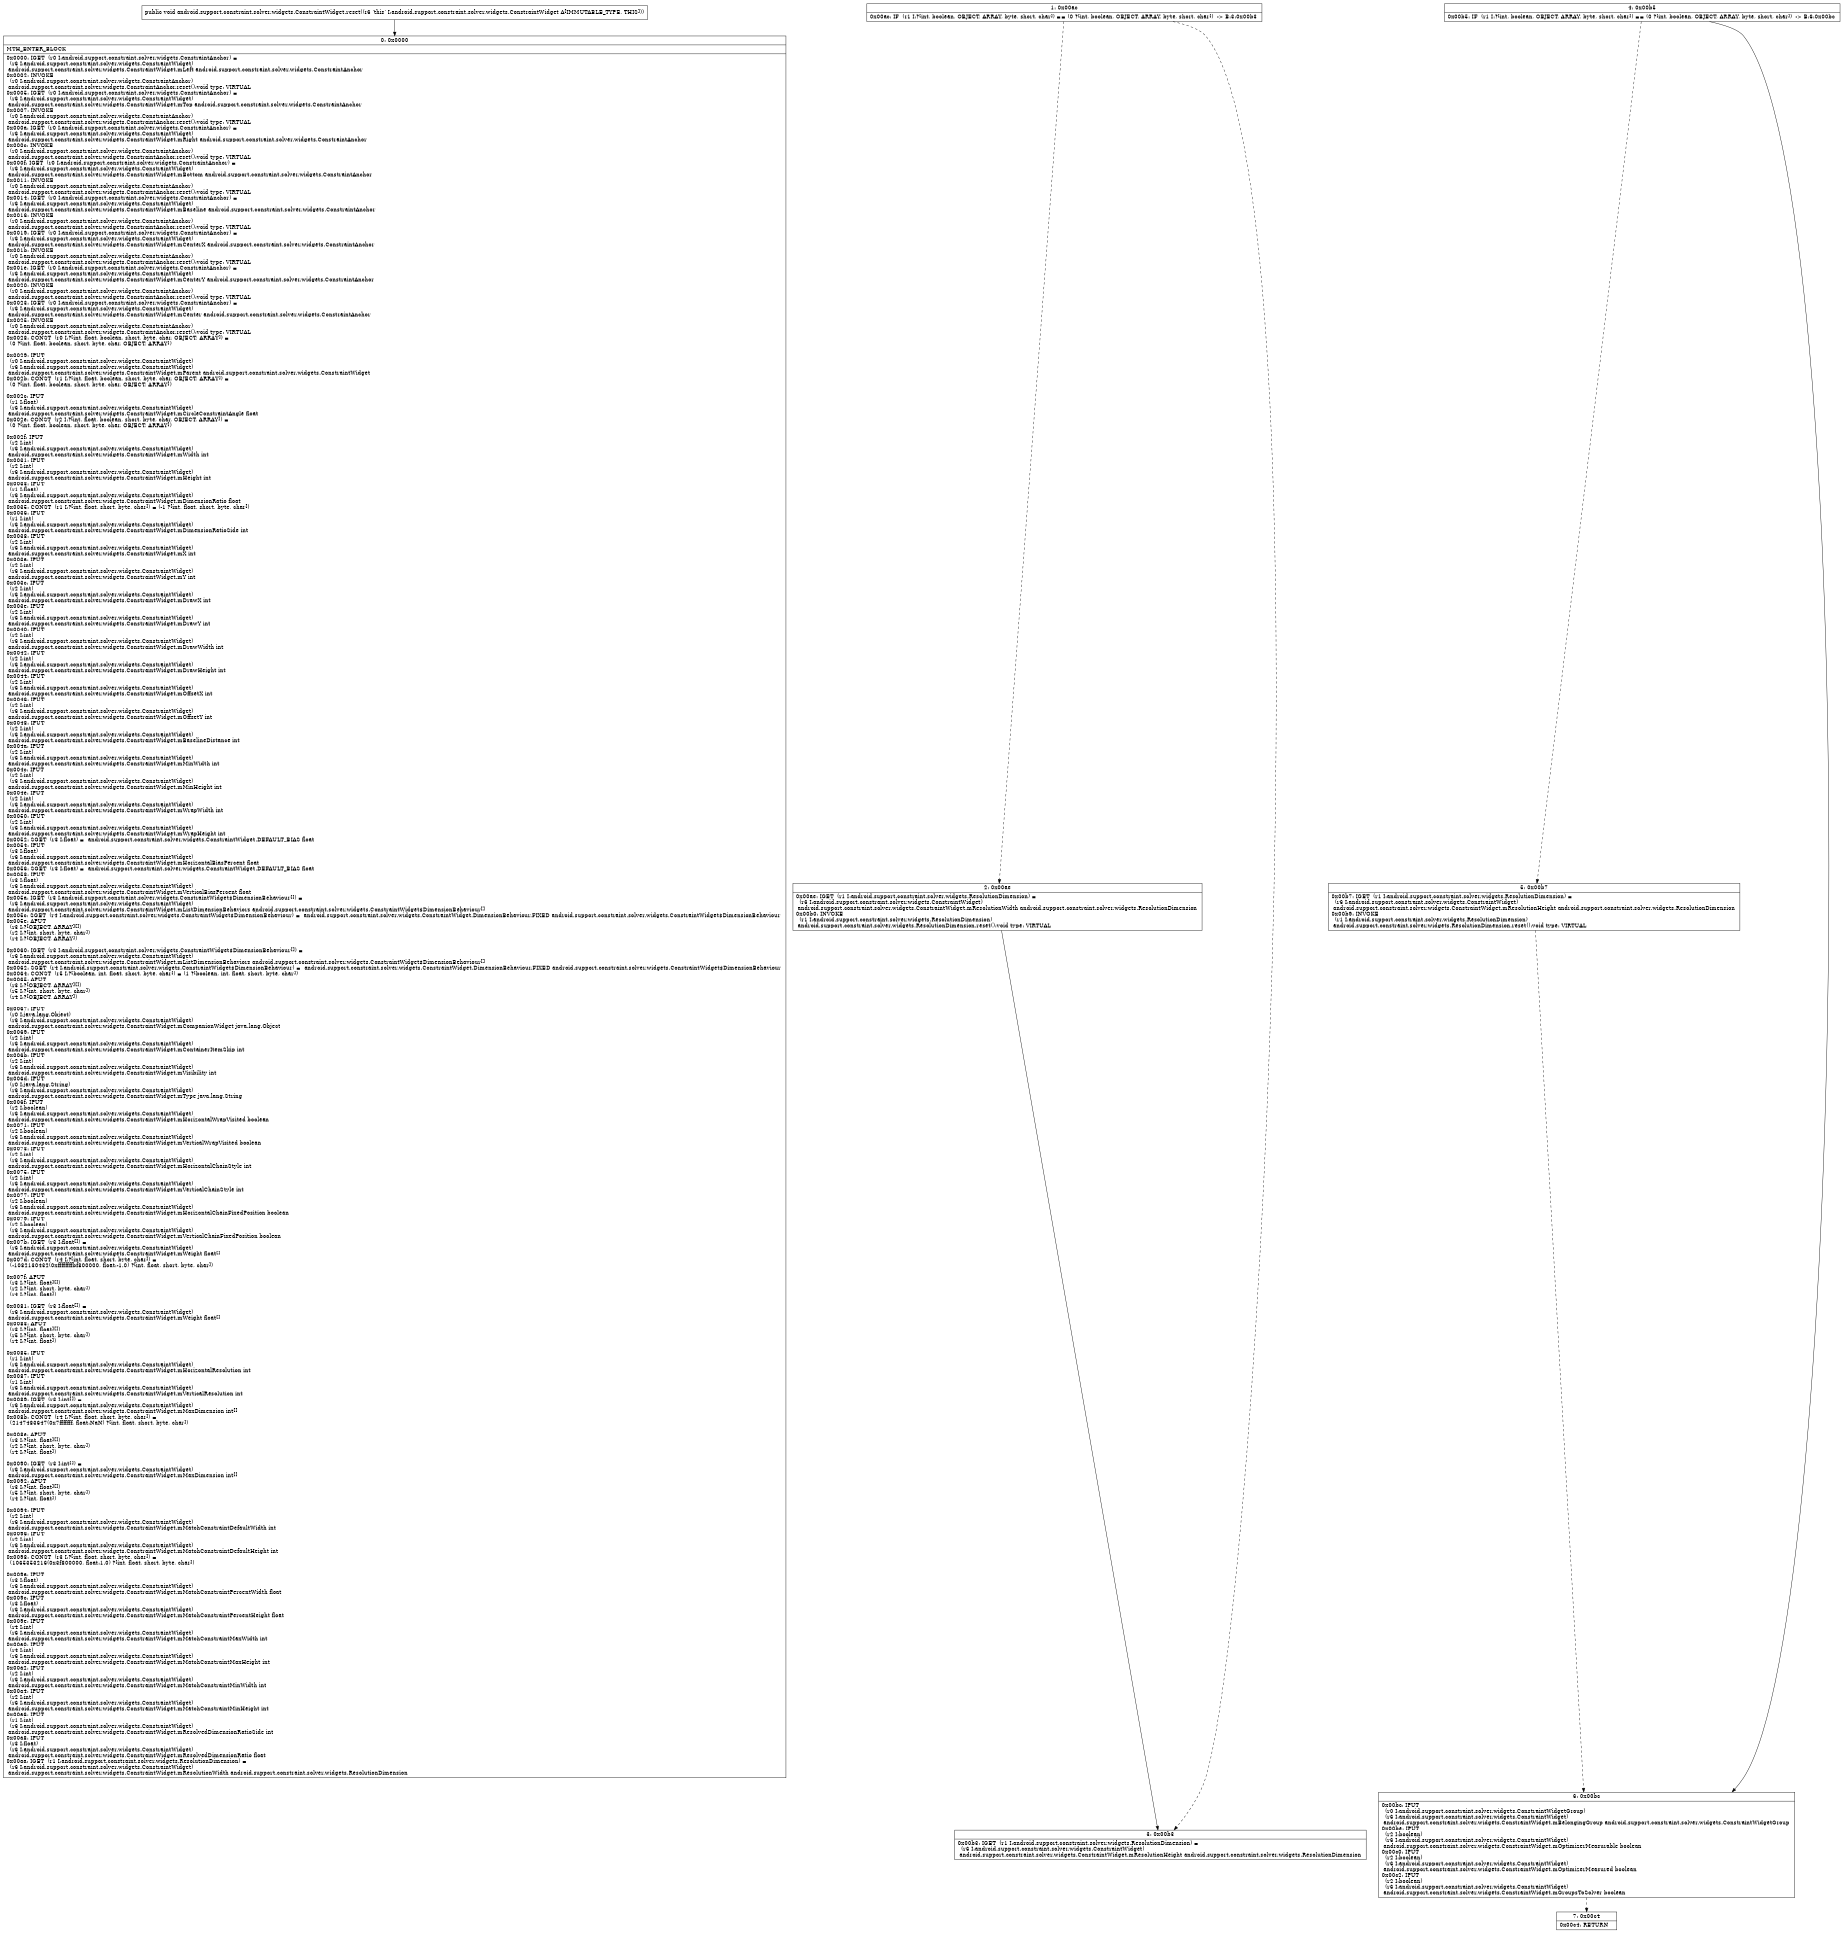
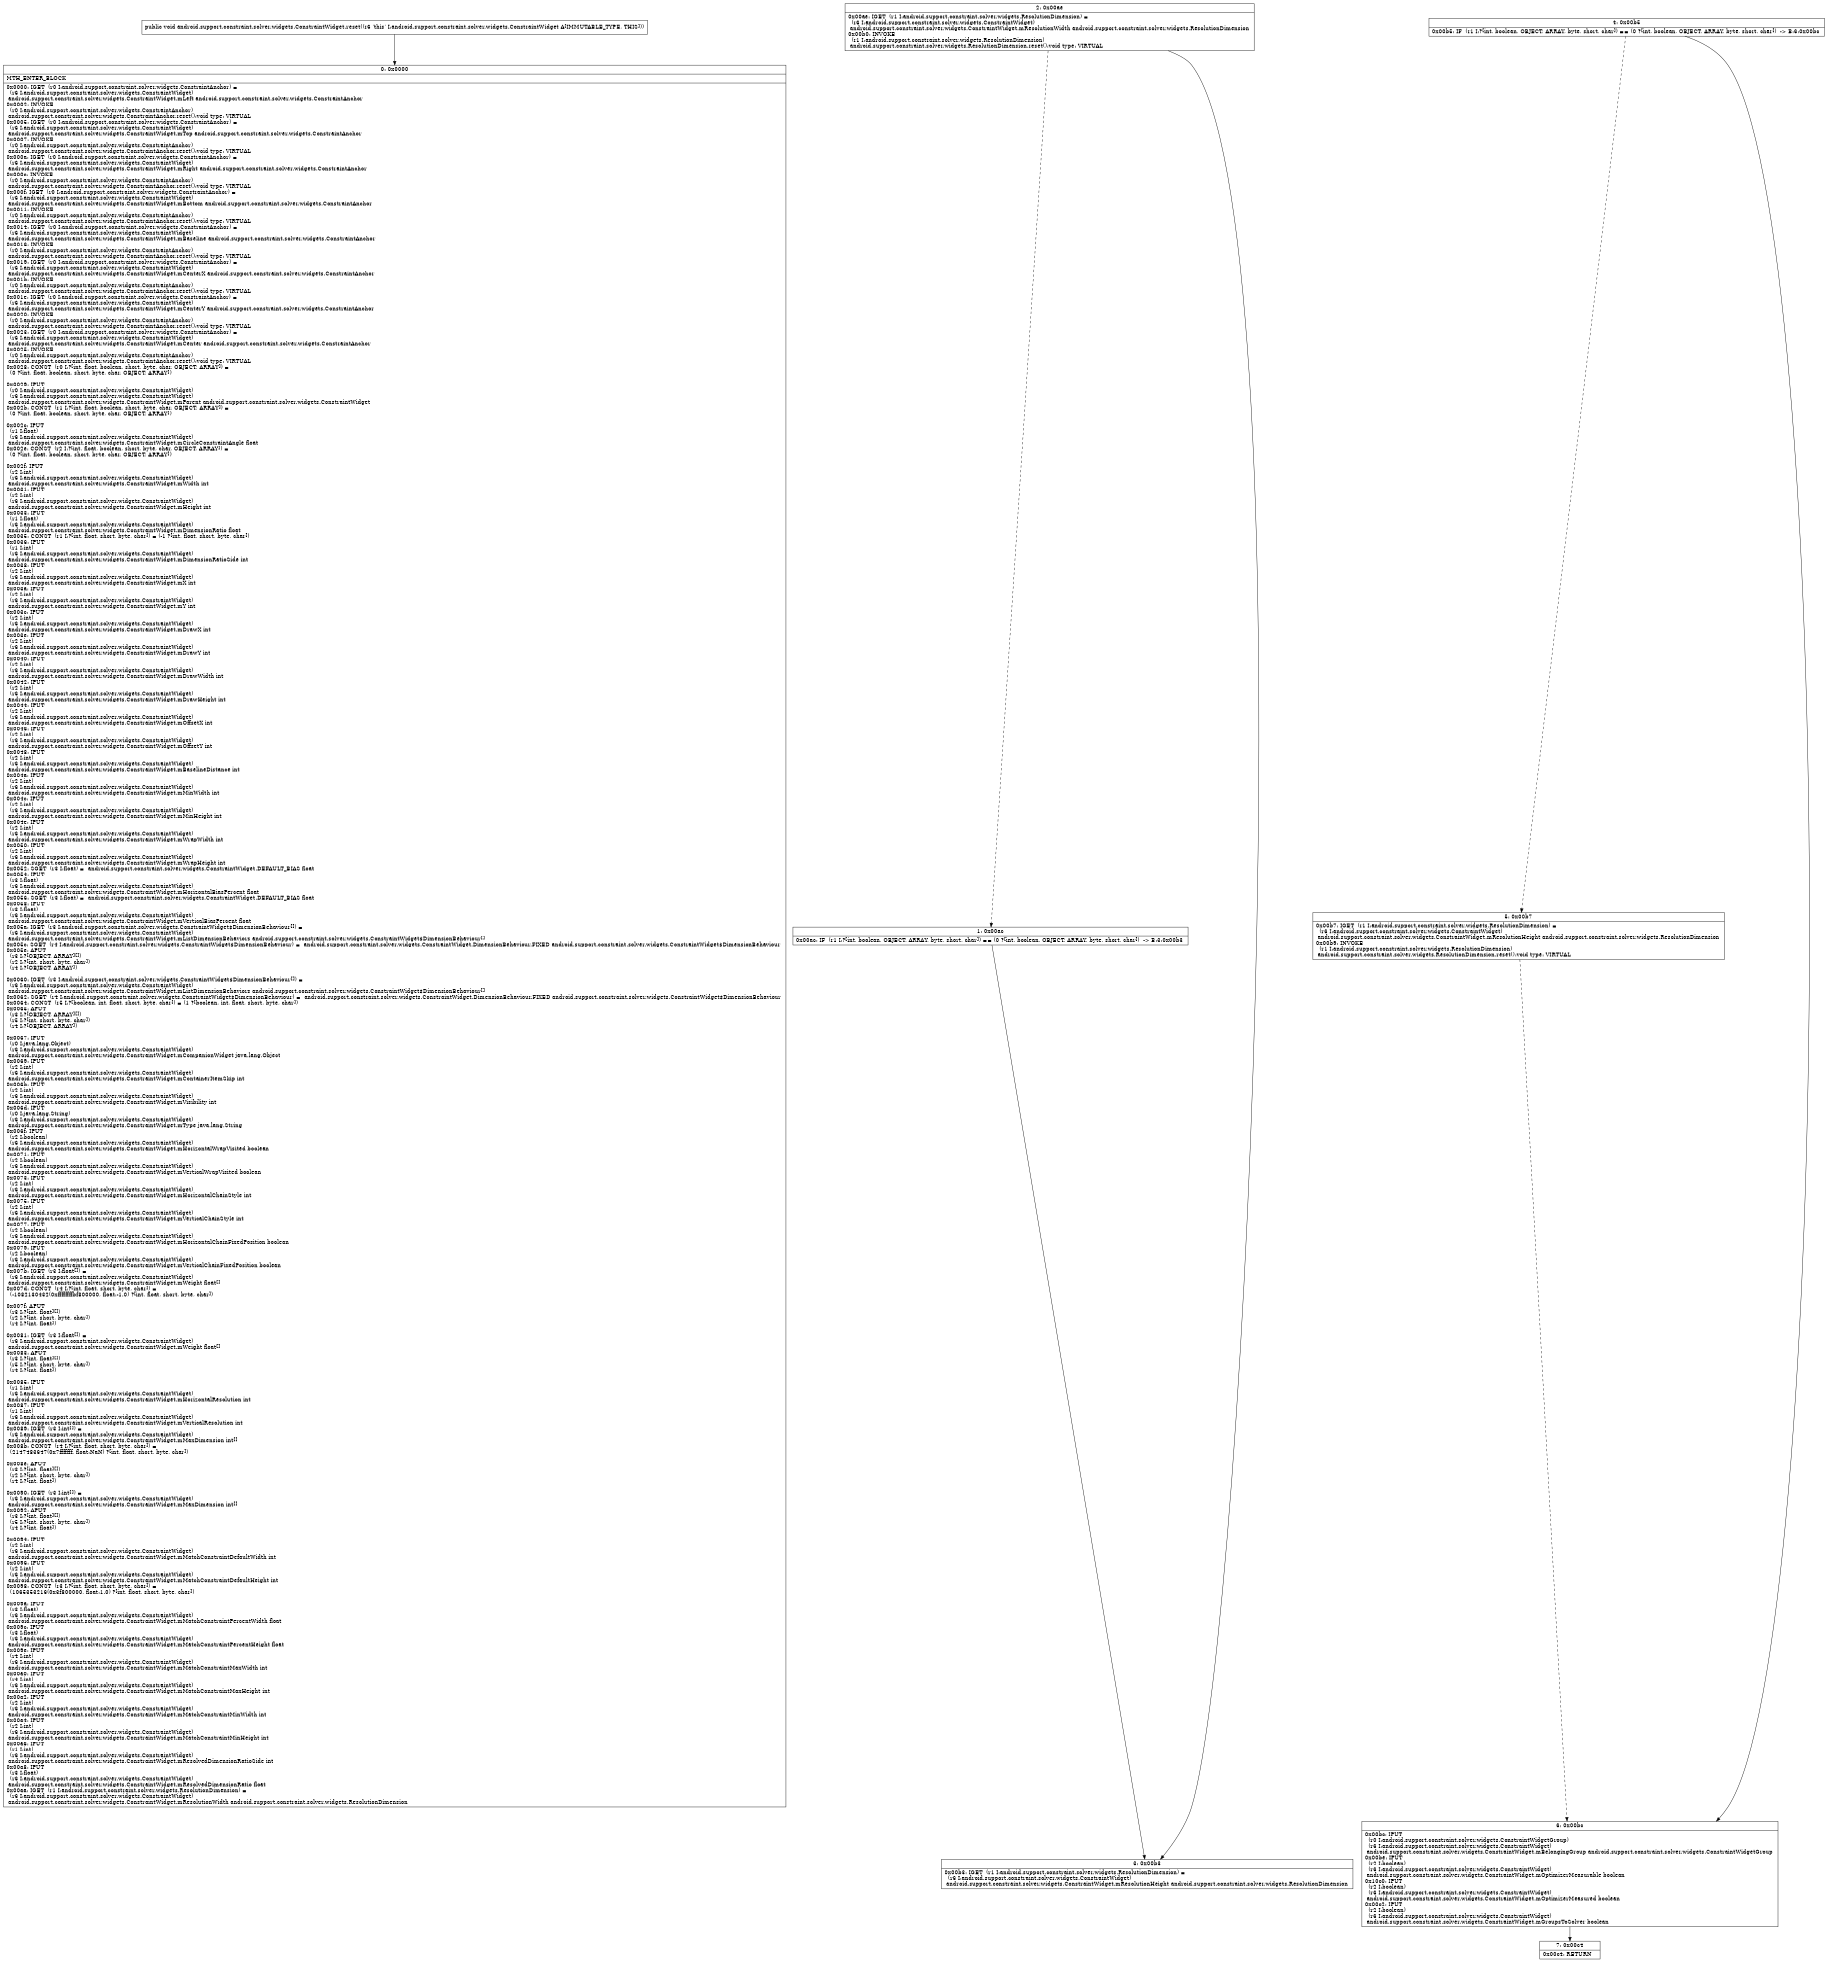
edge "1: 0x00ac" -> "2: 0x00ae": reversed
edge "1: 0x00ac" -> "3: 0x00b3": style dashed -> solid
node "6: 0x00bc": text "0x00c0: IPUT" -> "0x10c0: IPUT"
edge "6: 0x00bc" -> "7: 0x00c4": style dashed -> solid
